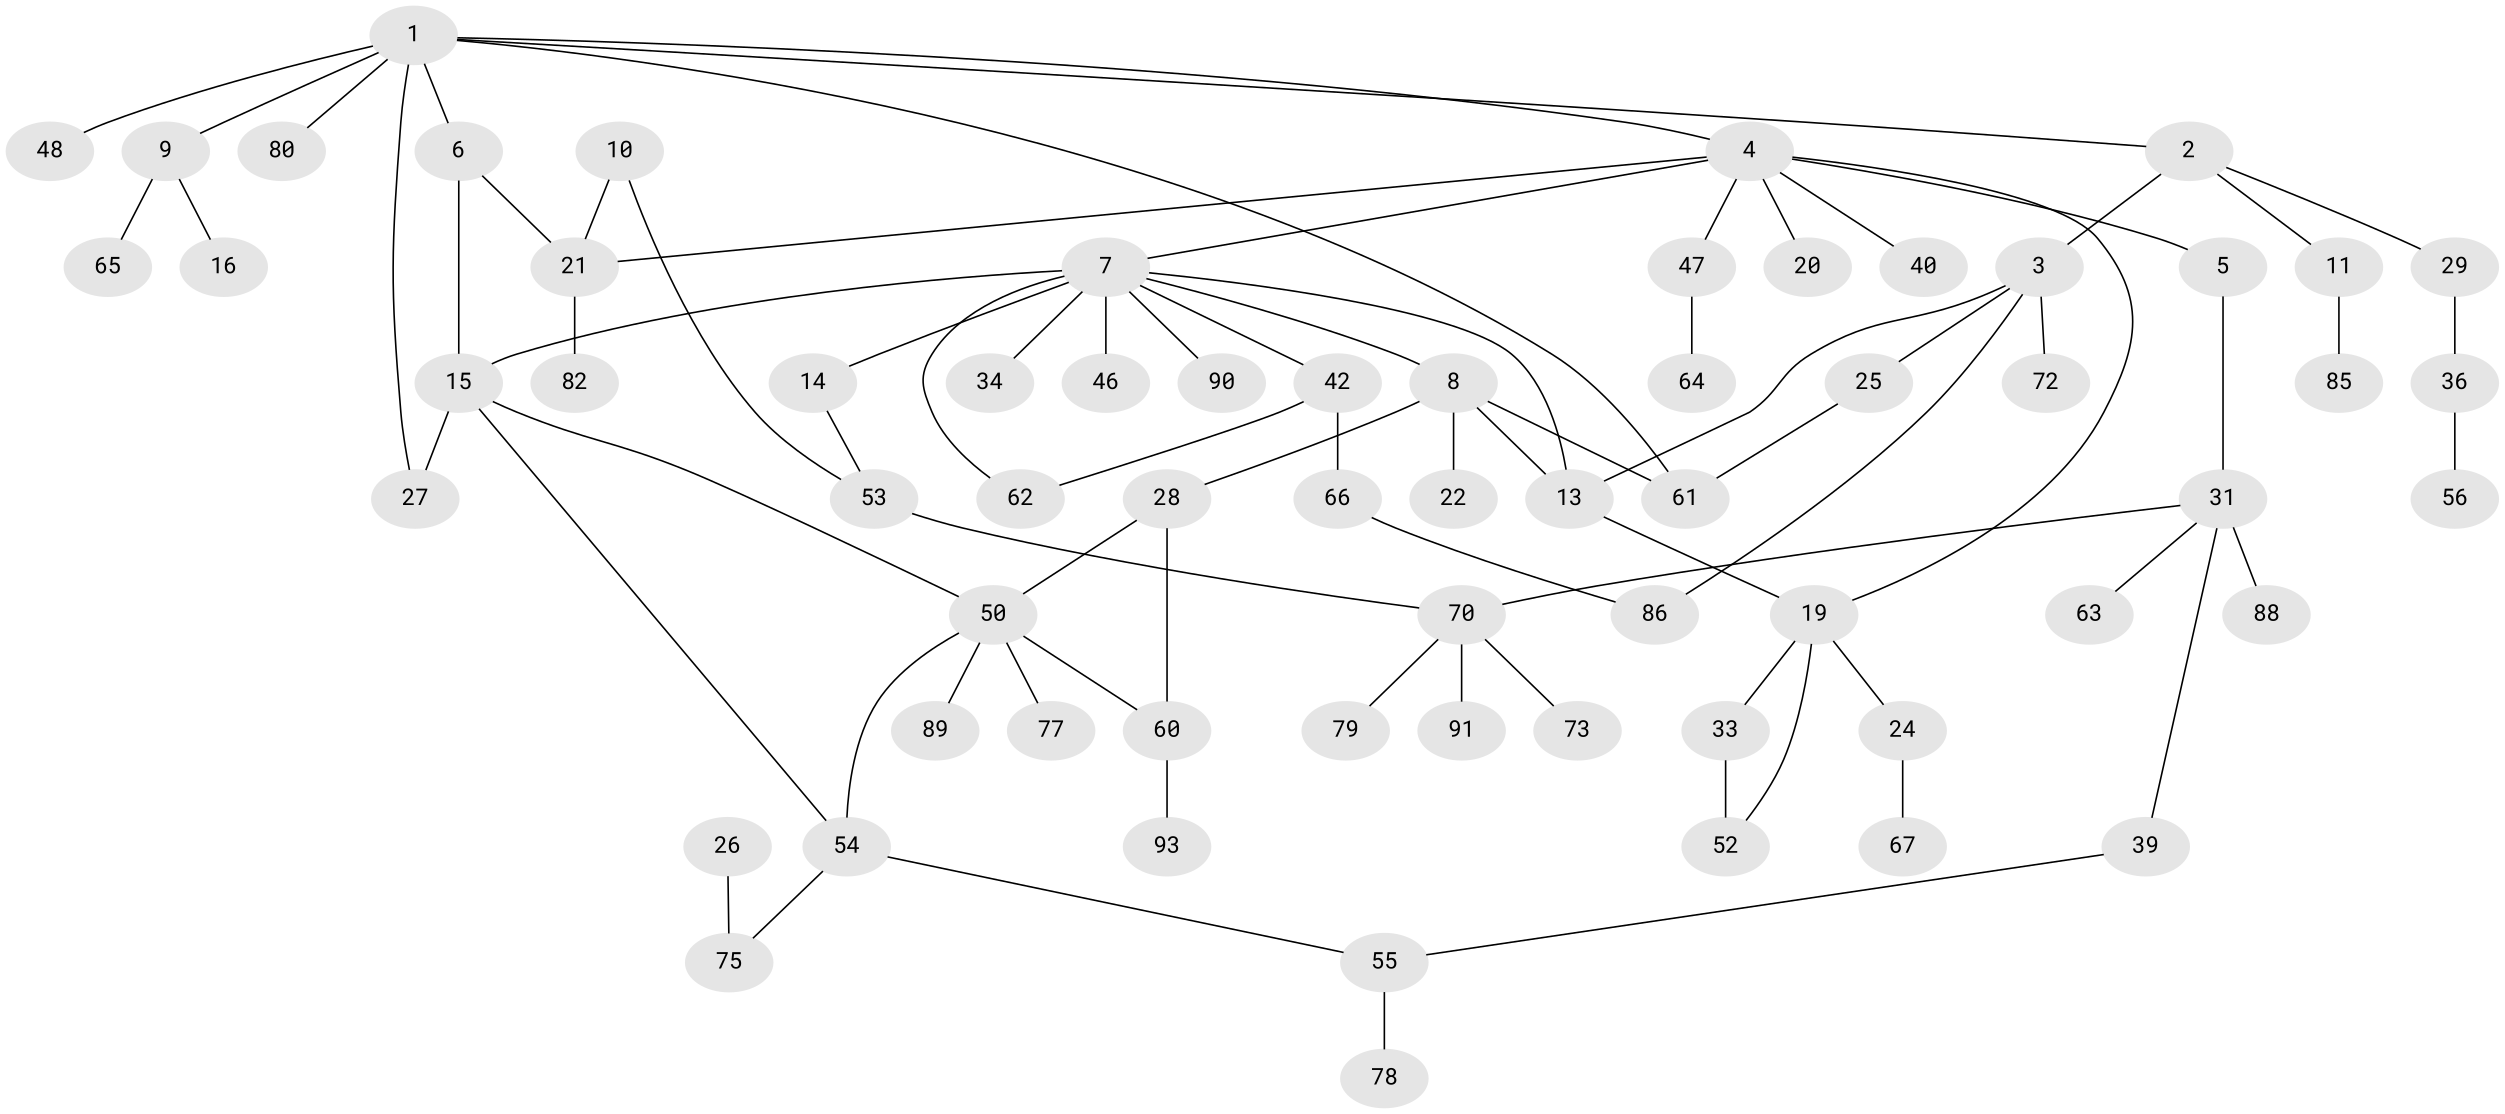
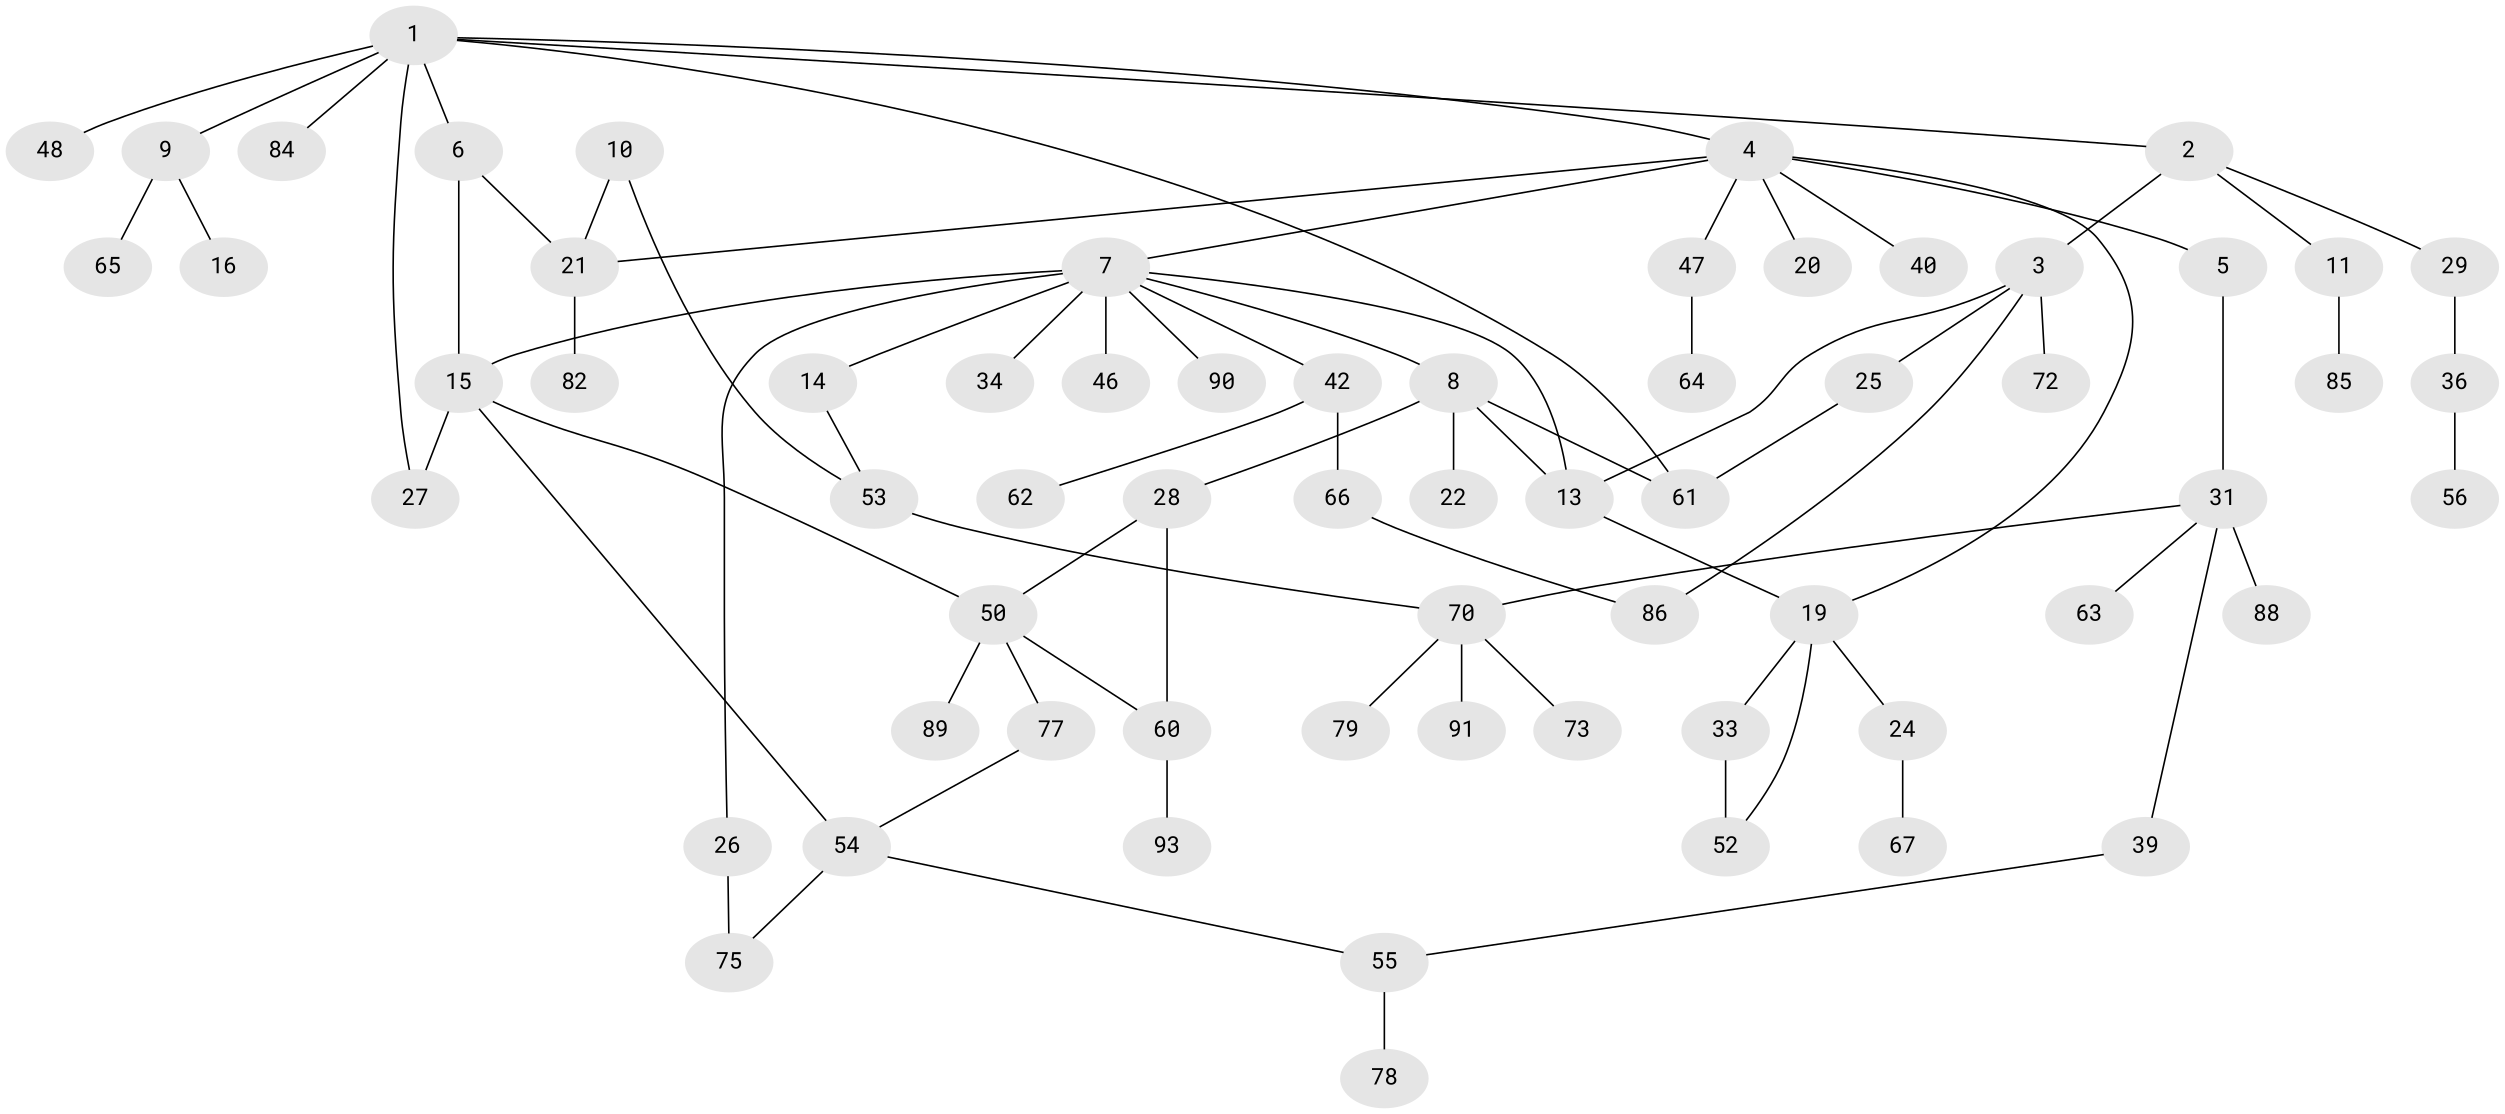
node "80": label "80" -> "84"
edge "7" -- "62": now "7" -- "26"
edge "50" -- "54": now "77" -- "54"
